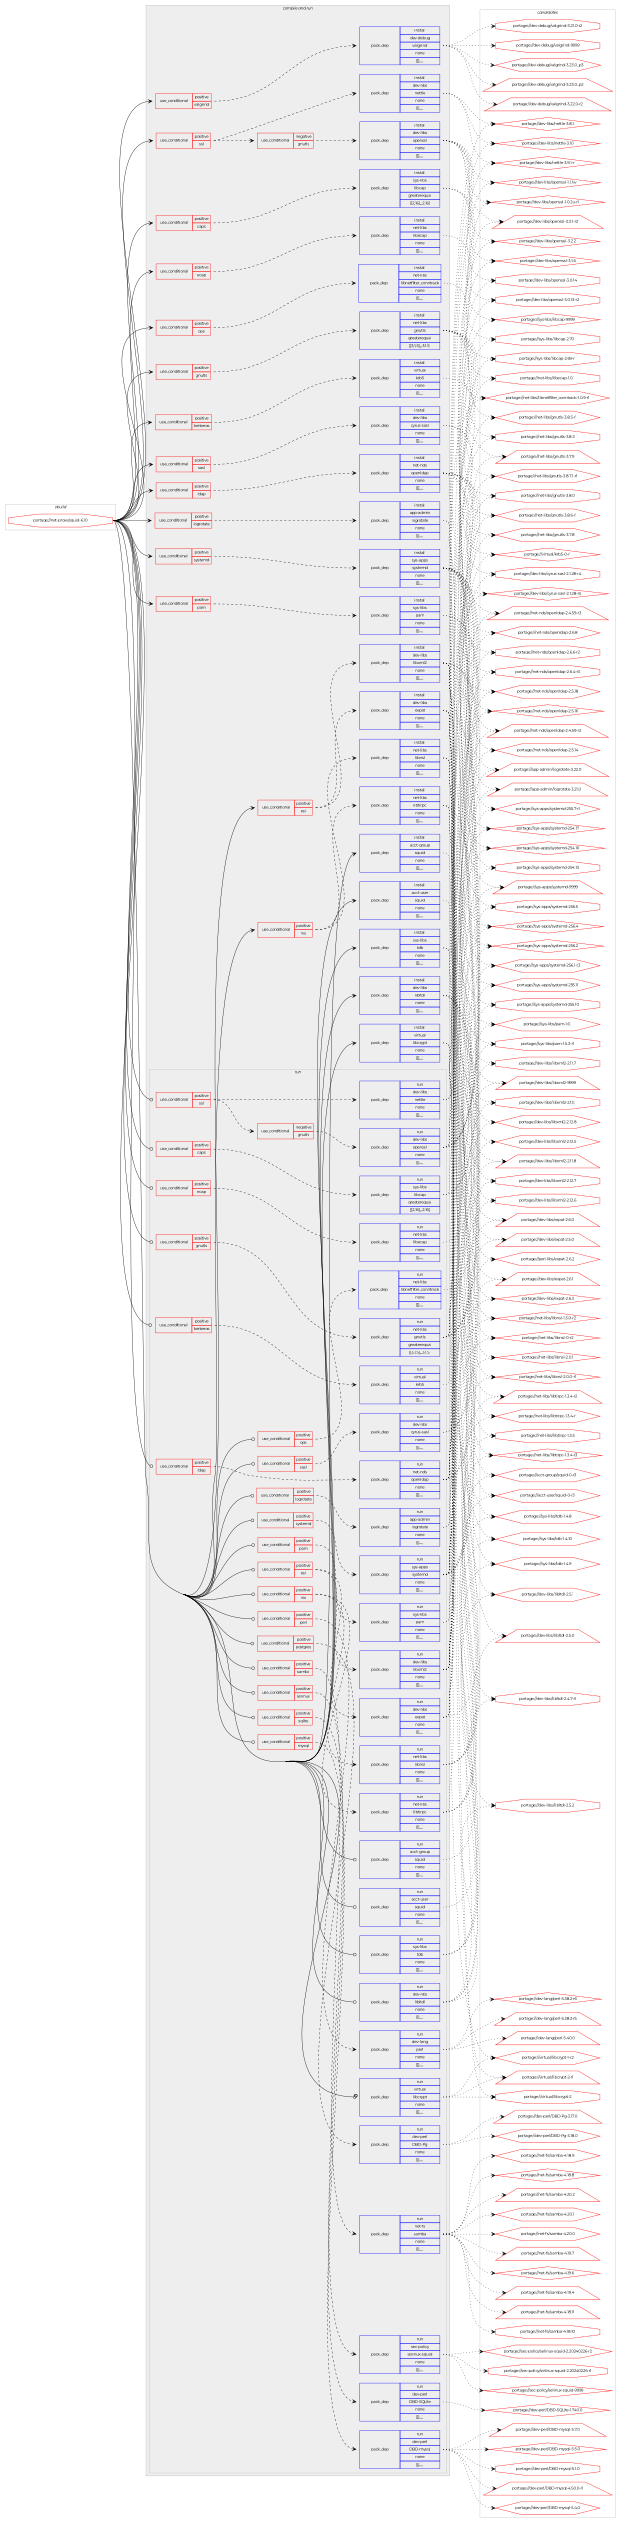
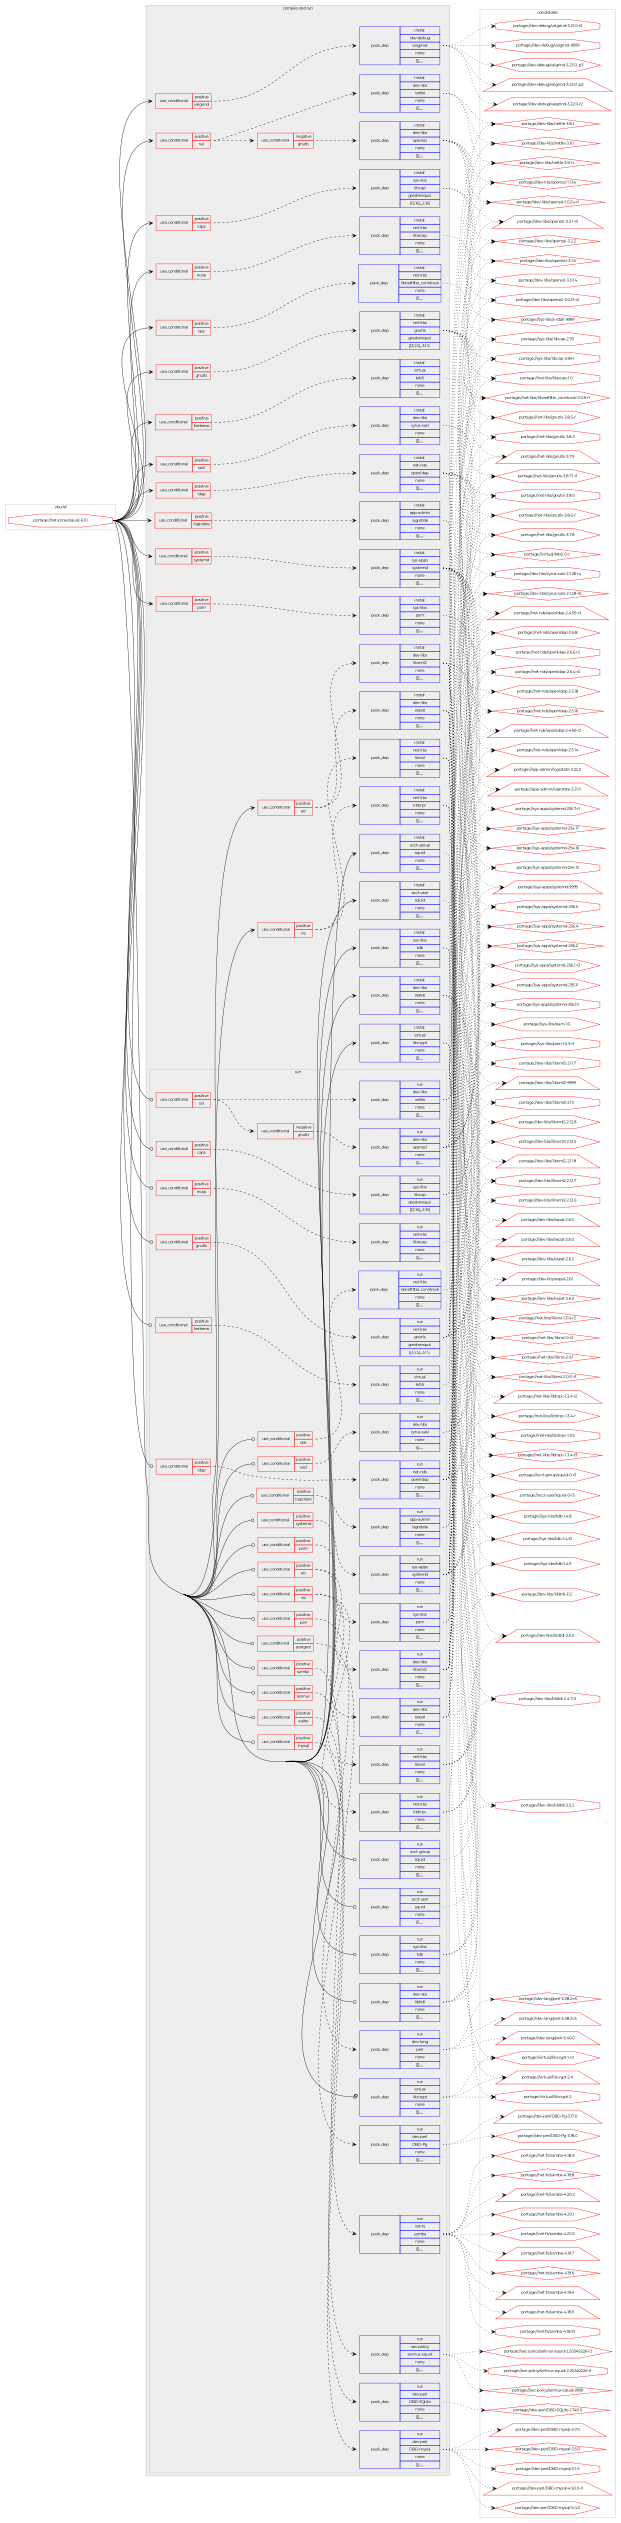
node "portage://sys-libs/libcap-9999": label "portage://sys-libs/libcap-9999" -> "portage://sys-libs/install-9999"
node "portage://net-libs/libnetfilter_conntrack-1.0.9-r1": label "portage://net-libs/libnetfilter_conntrack-1.0.9-r1" -> "portage://net-libs/libnetfilter_conntrack-0.0.9-r1"
node "portage://perl-libs/expat-2.6.2": label "portage://perl-libs/expat-2.6.2" -> "portage://dev-libs/expat-2.6.2"
